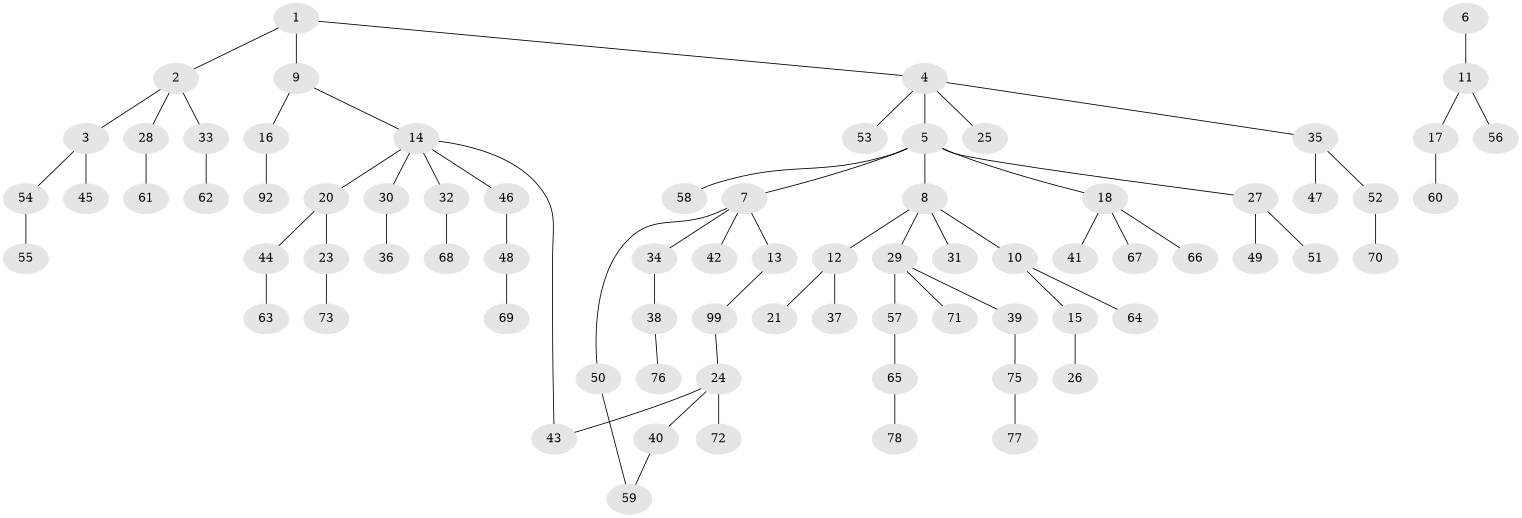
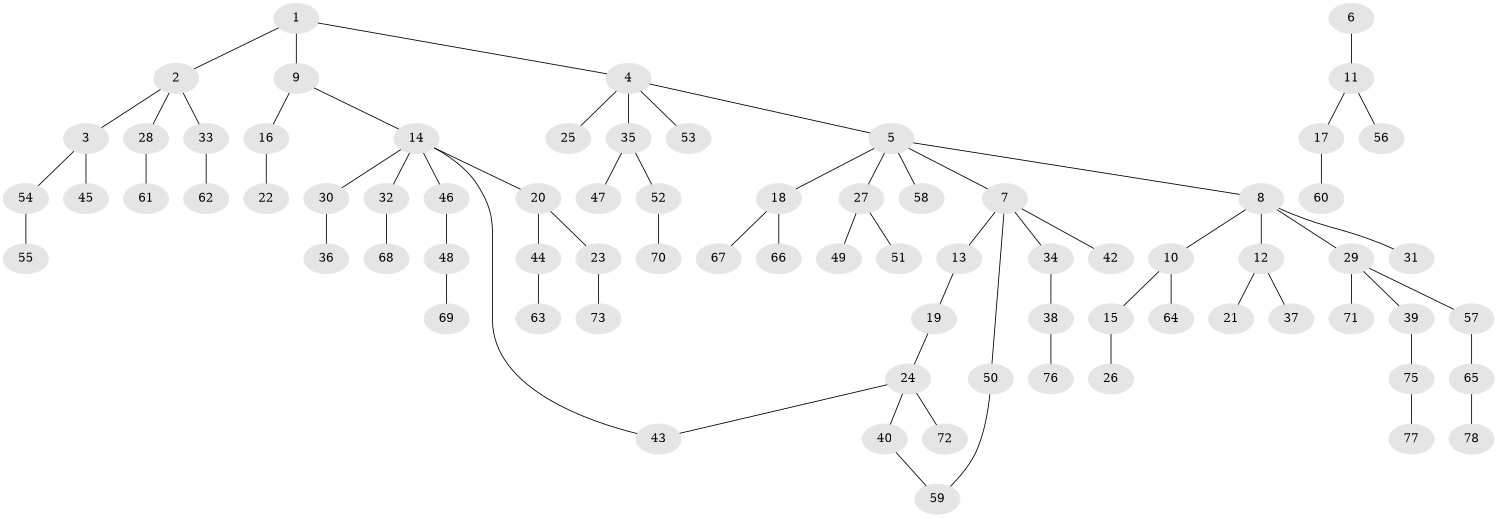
node "92": label "92" -> "22"
node "41": removed
node "99": label "99" -> "19"
